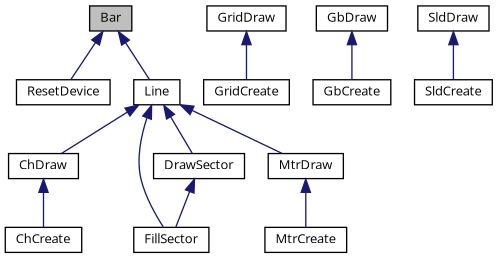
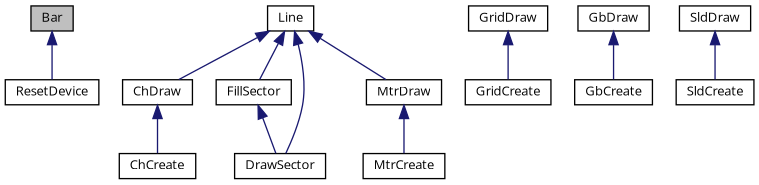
edge "Line" -> "Bar": removed
edge "FillSector" -> "DrawSector": reversed
